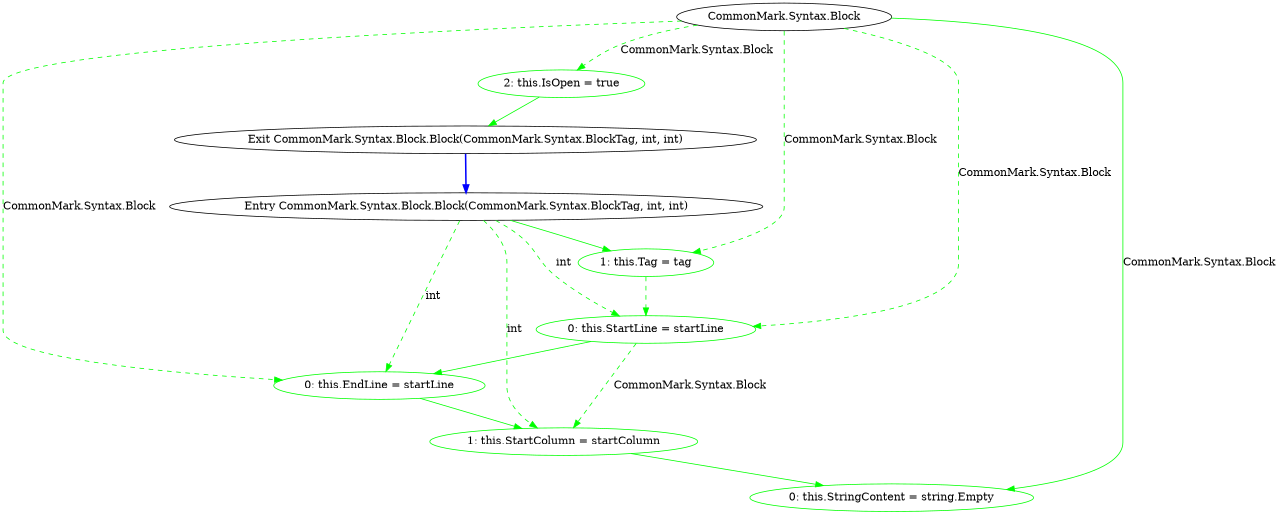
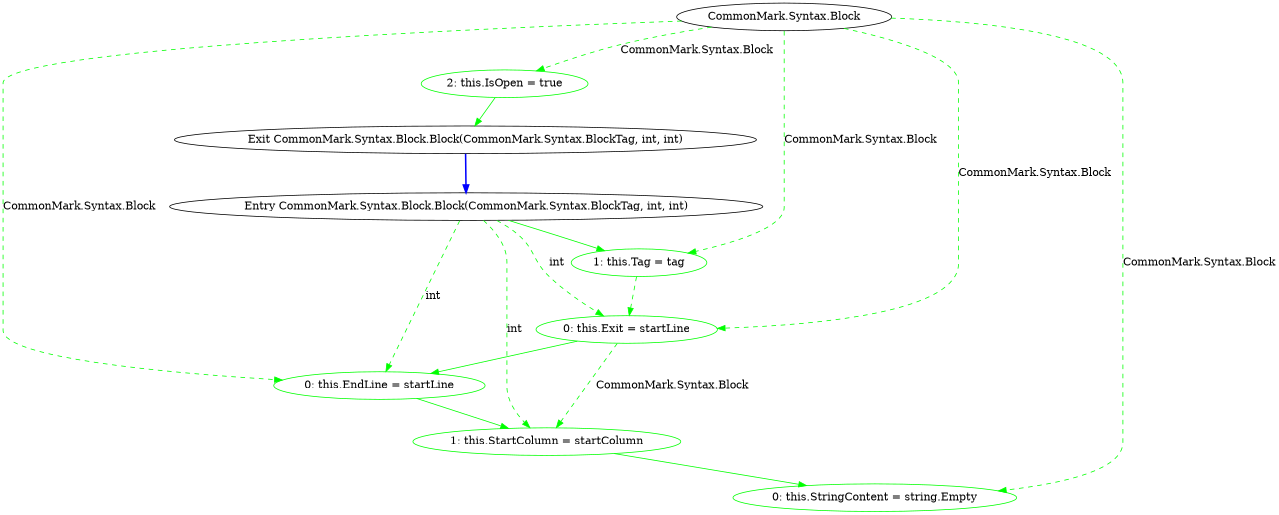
edge "CommonMark.Syntax.Block" -> "0: this.StringContent = string.Empty": style solid -> dashed
node "0: this.StartLine = startLine": label "0: this.StartLine = startLine" -> "0: this.Exit = startLine"
